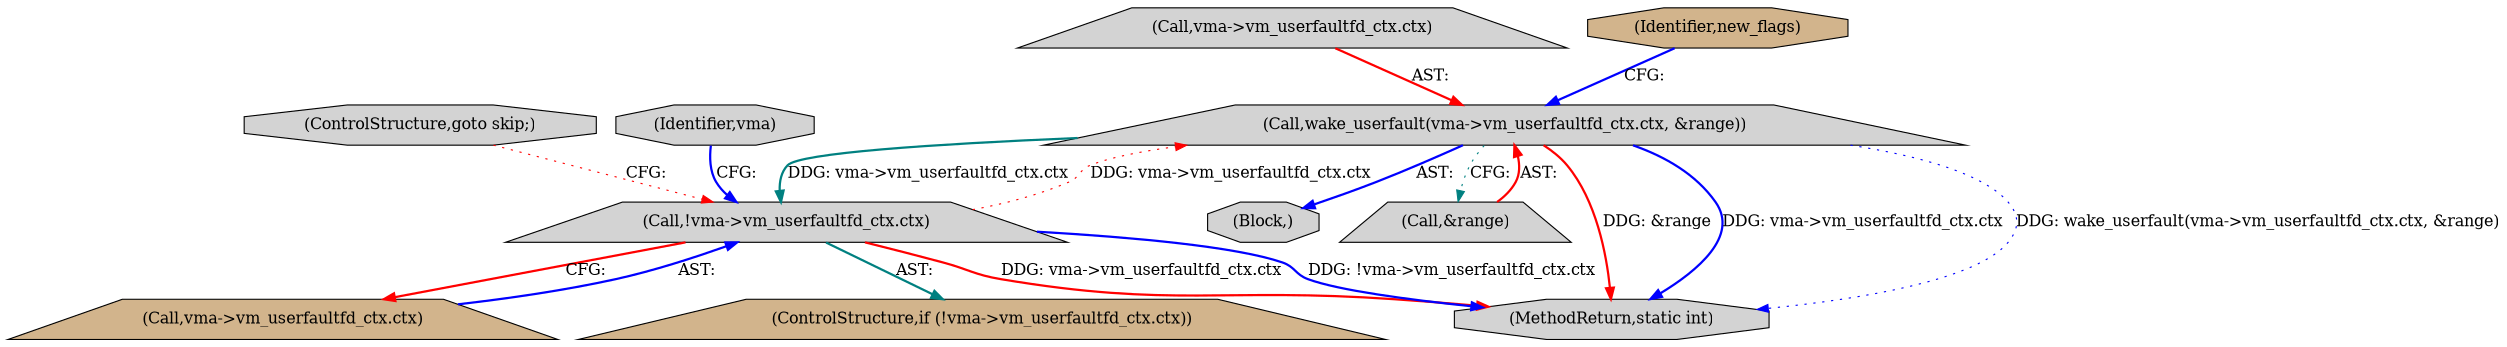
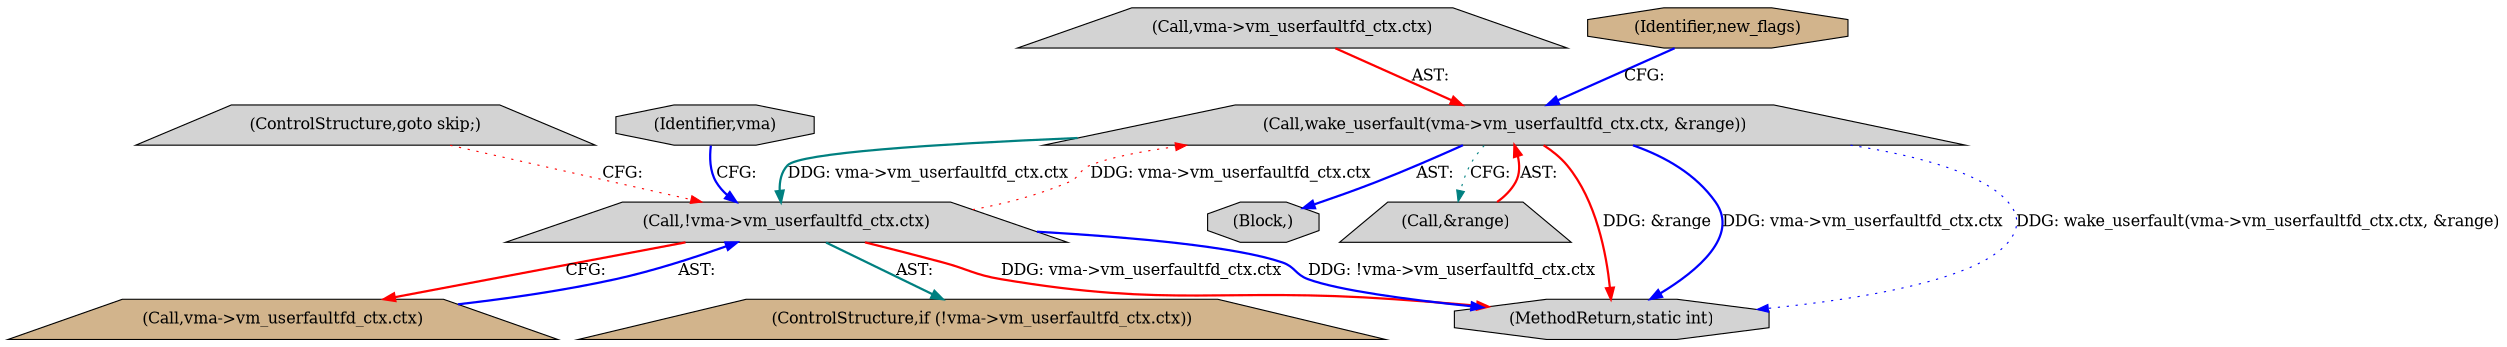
node "(ControlStructure,goto skip;)": shape octagon -> trapezium
